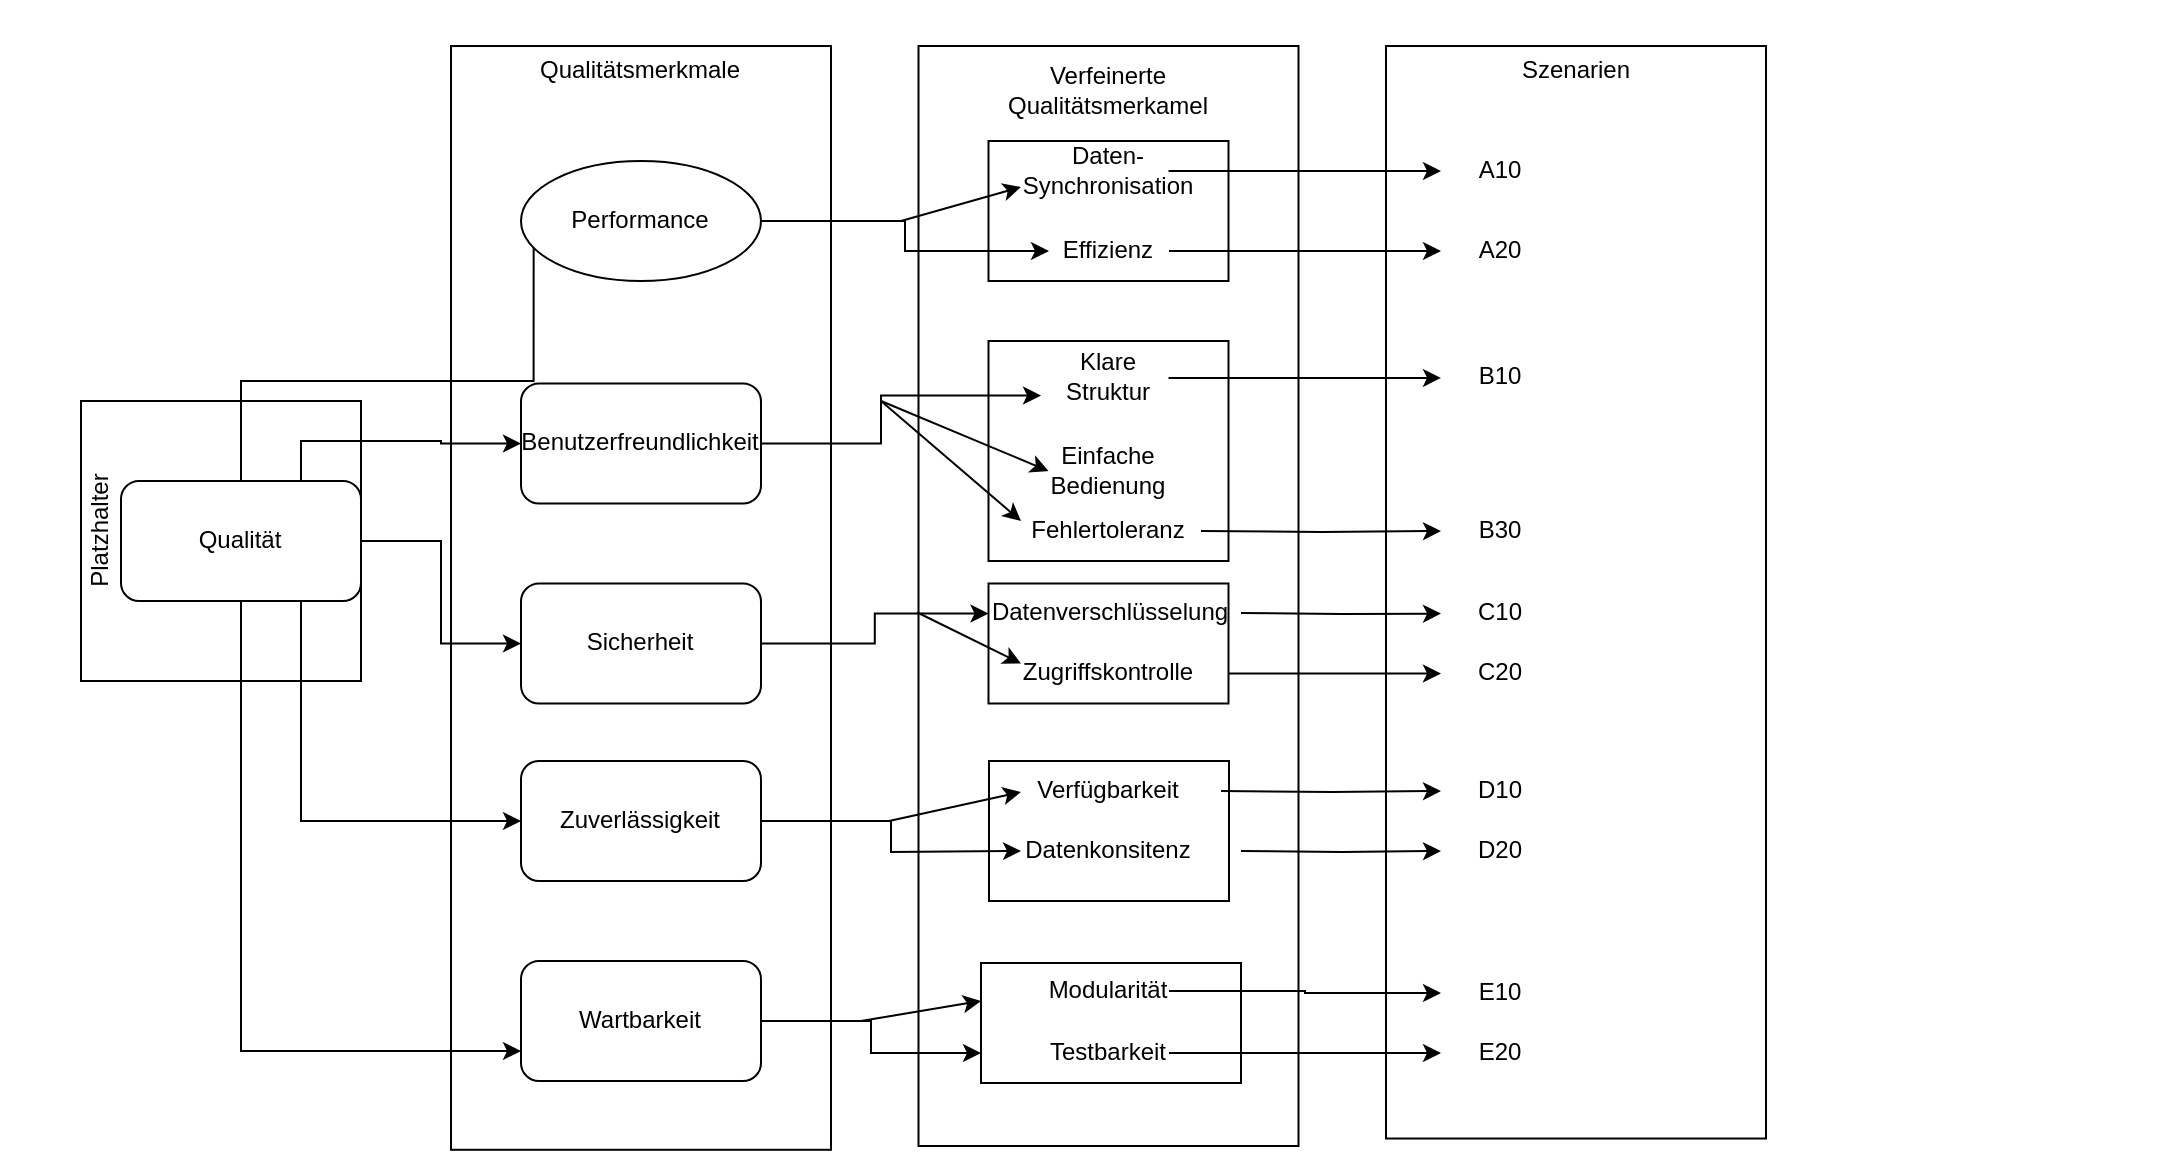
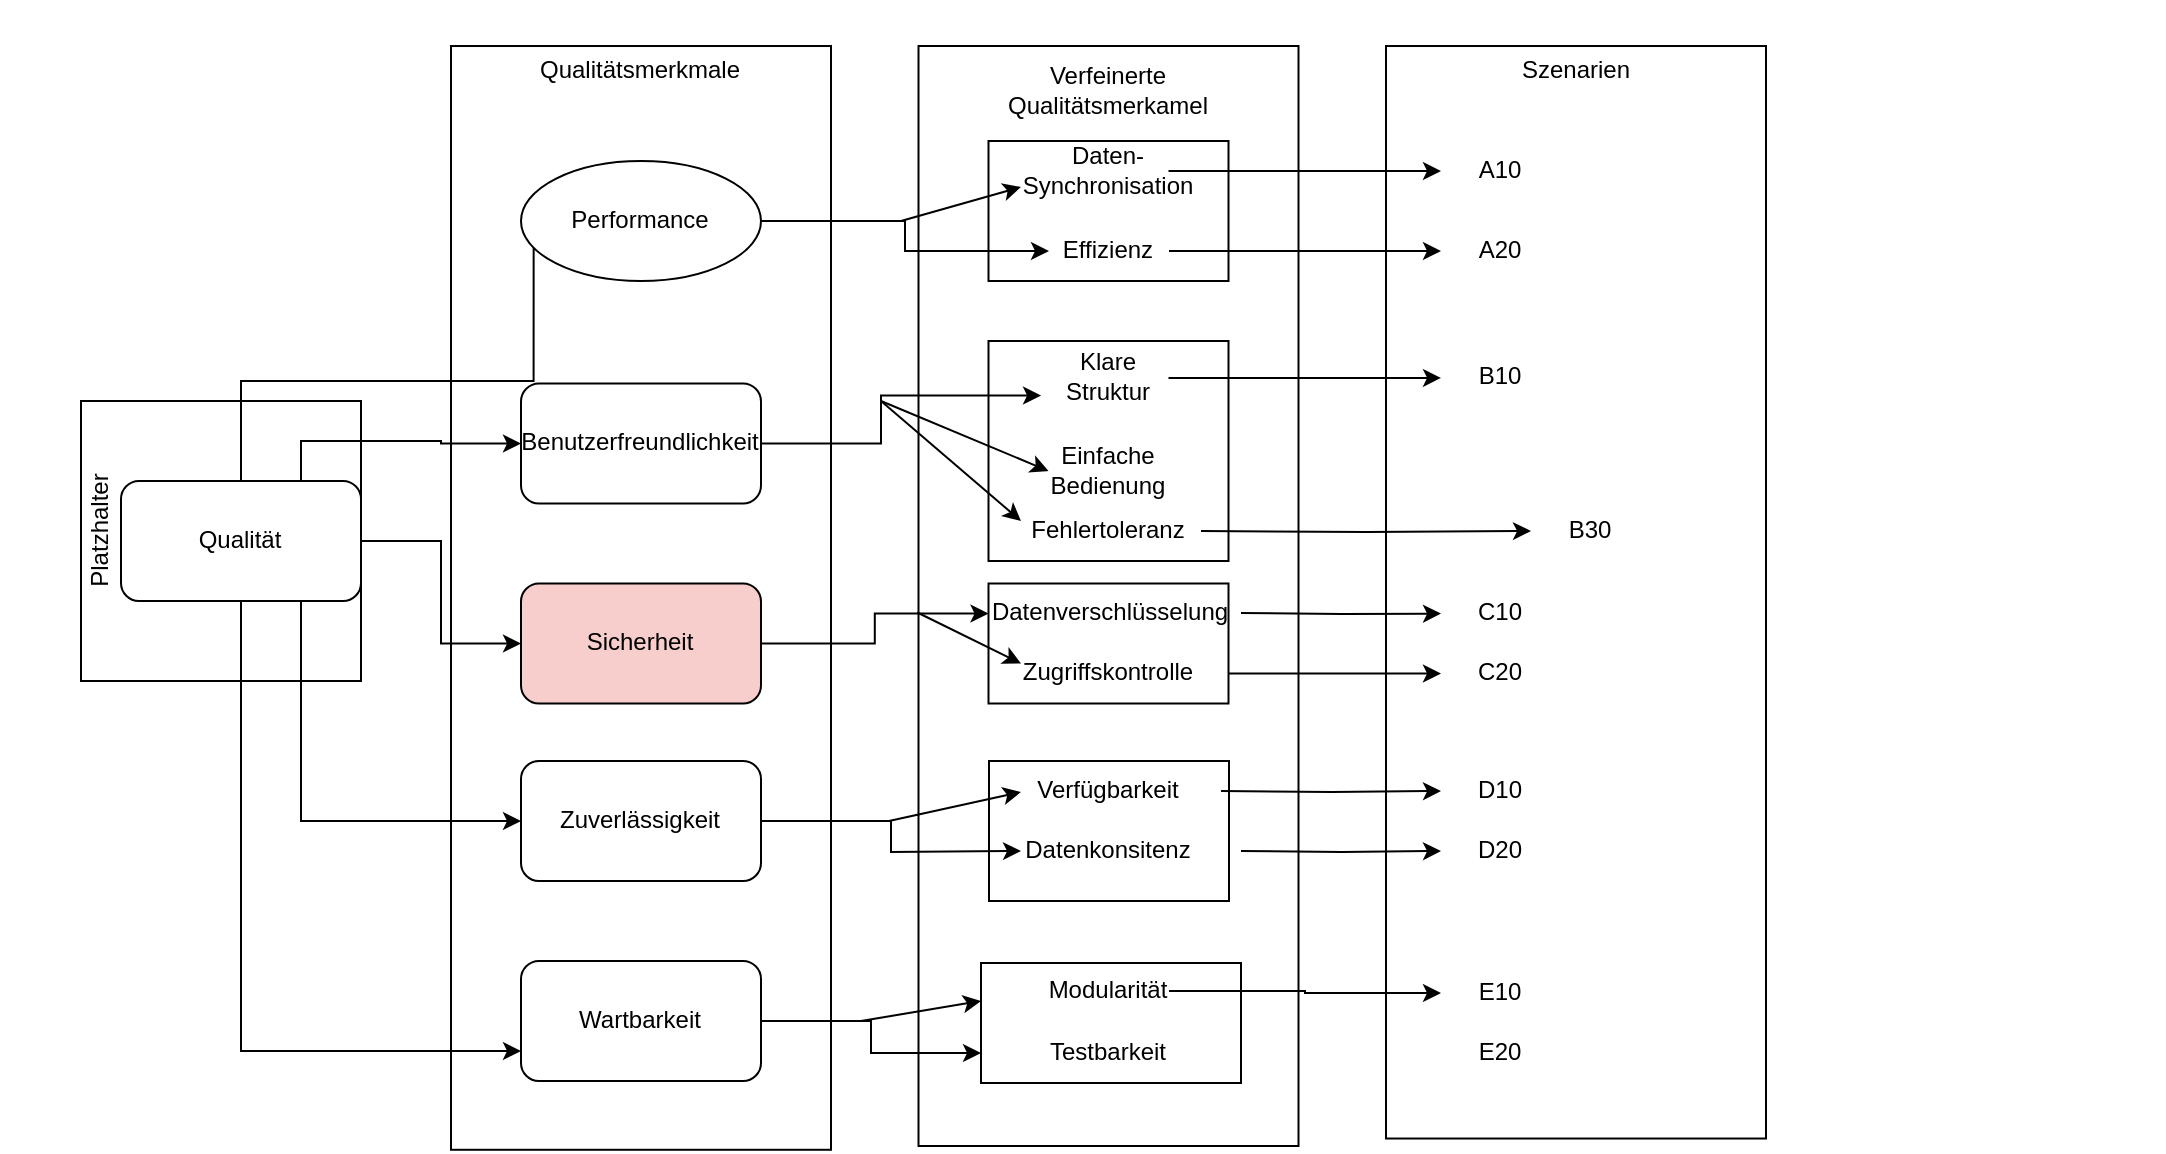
node "B30": moved (1501, 531) -> (1591, 531)
node "Sicherheit": fillcolor #ffffff -> #f8cecc
edge "Testbarkeit" -> "E20": removed
